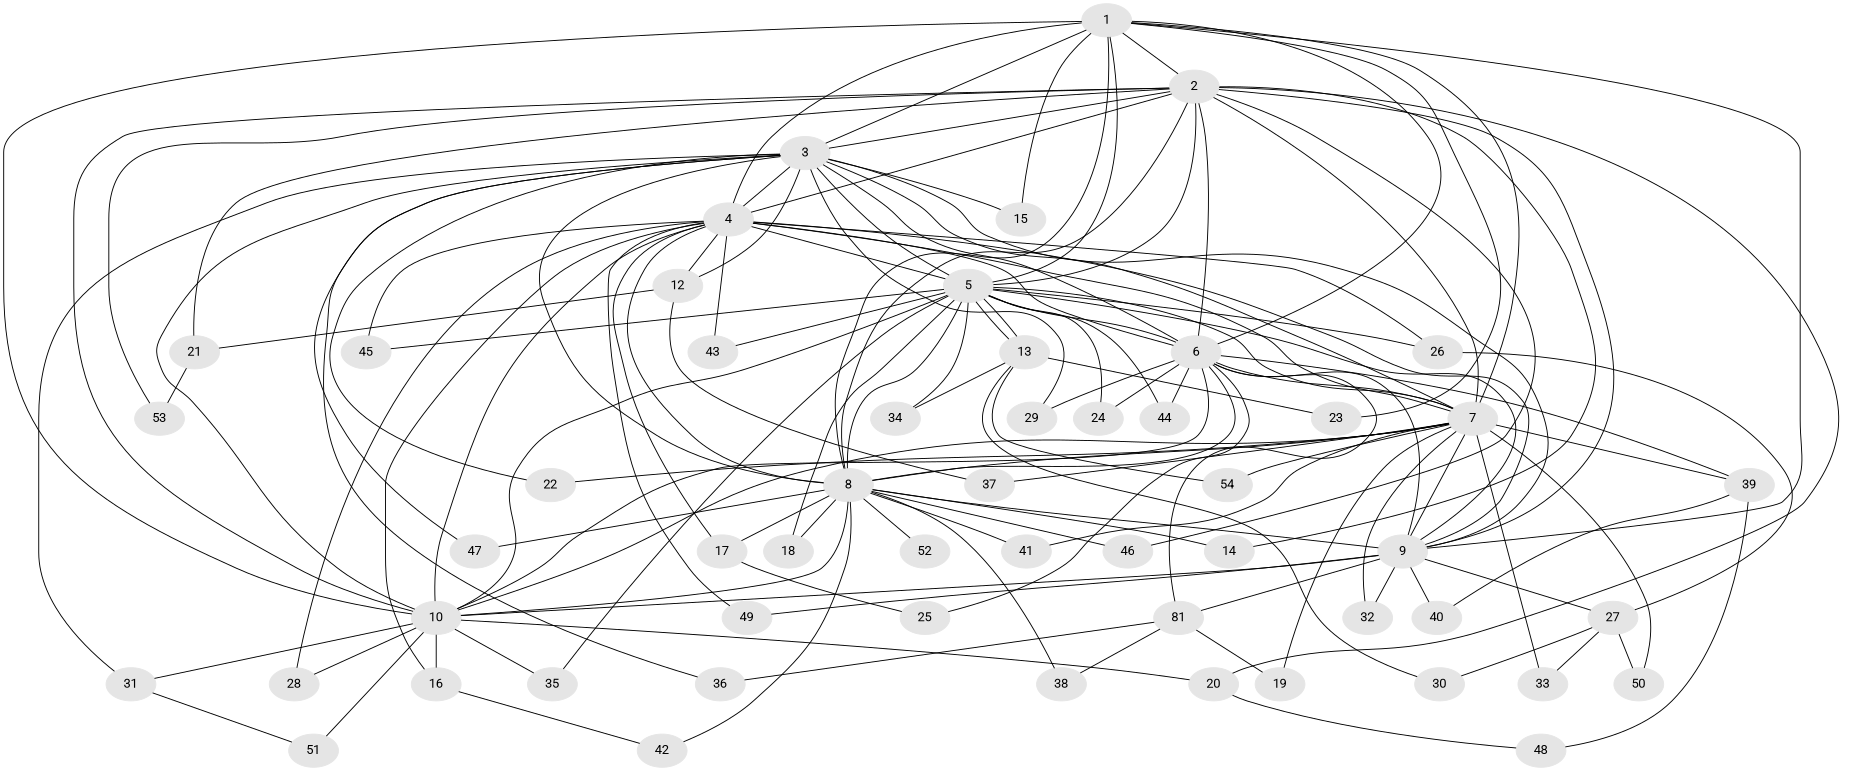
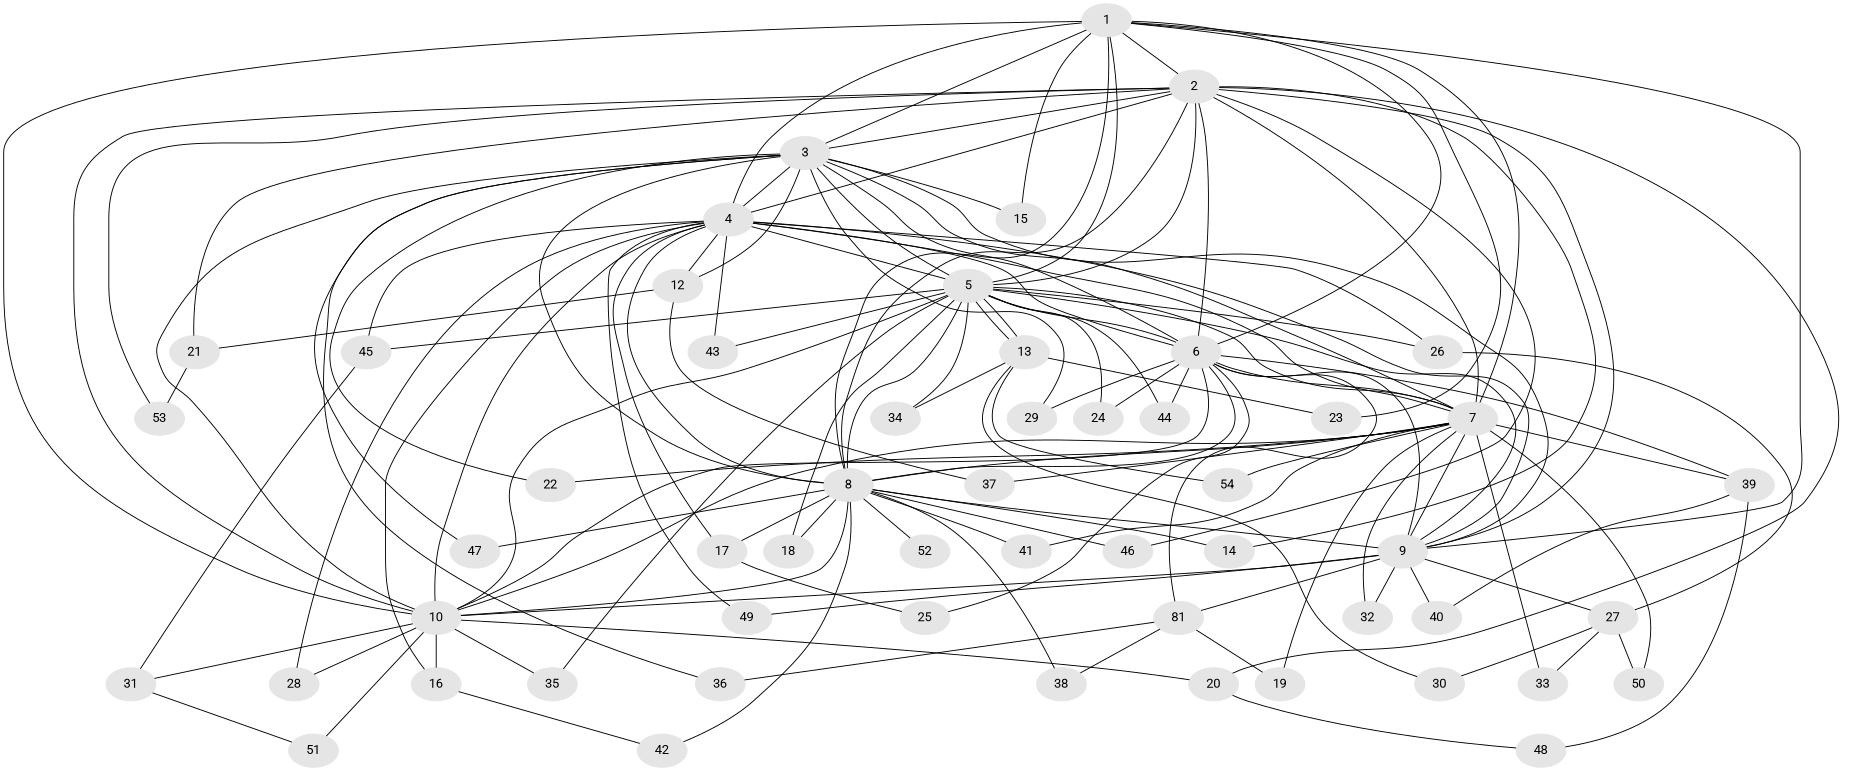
edge "3" -- "31": now "45" -- "31"
